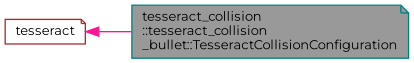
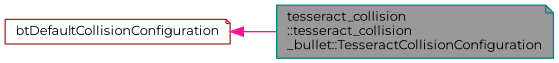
node "tesseract": label "tesseract" -> "btDefaultCollisionConfiguration"
